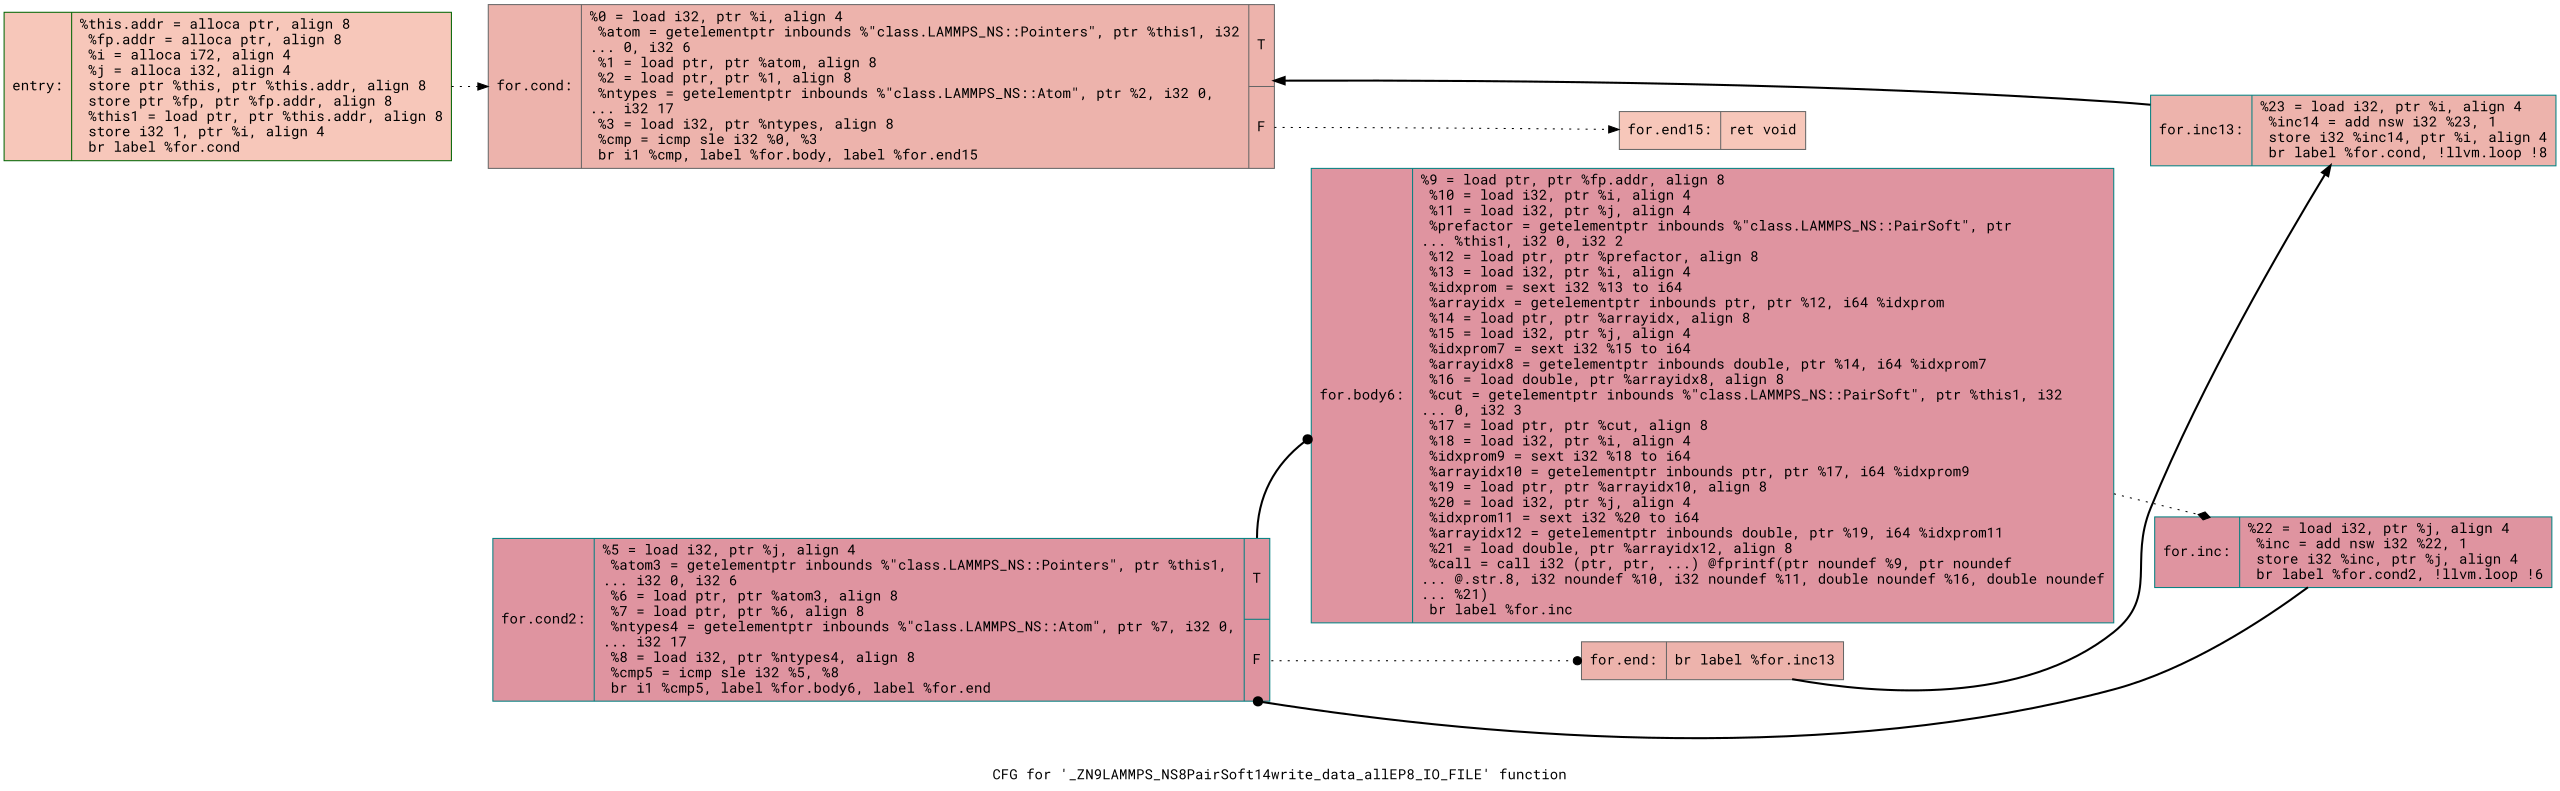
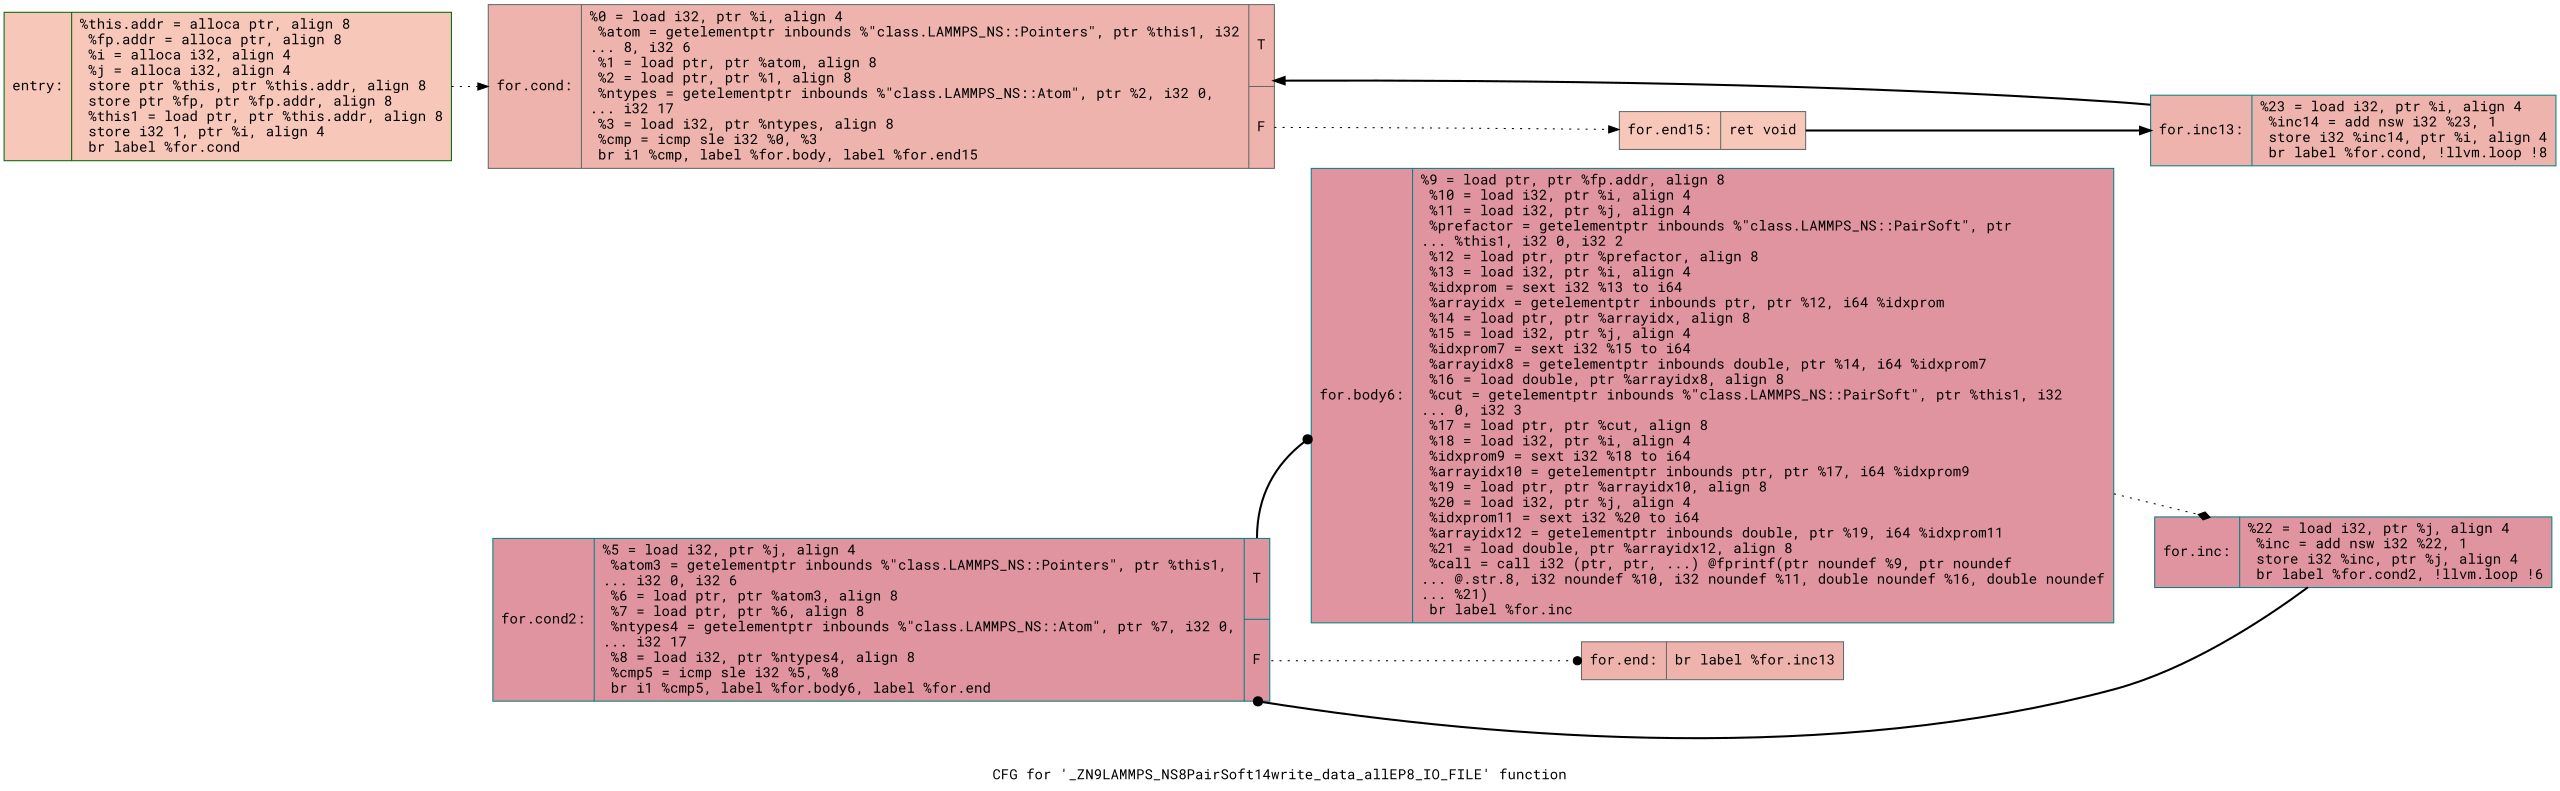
node "for.cond:": text "... 0, i32 6" -> "... 8, i32 6"
node "entry:": text "%i = alloca i72, align 4" -> "%i = alloca i32, align 4"
edge "for.end:" -> "for.inc13:": now "for.end15:" -> "for.inc13:"
